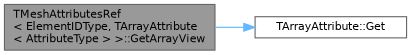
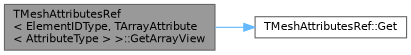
node "TArrayAttribute::Get": label "TArrayAttribute::Get" -> "TMeshAttributesRef::Get"
